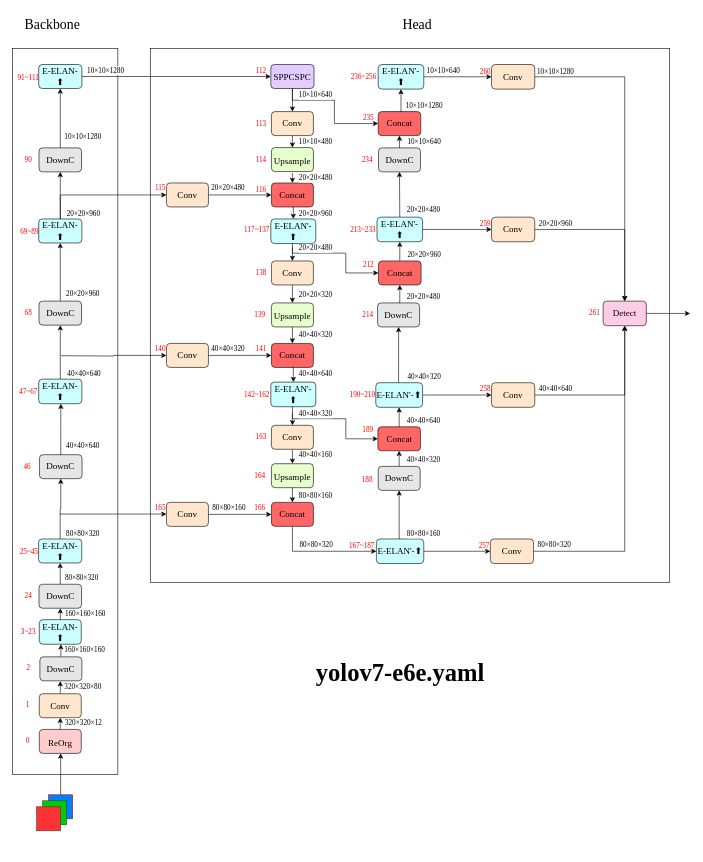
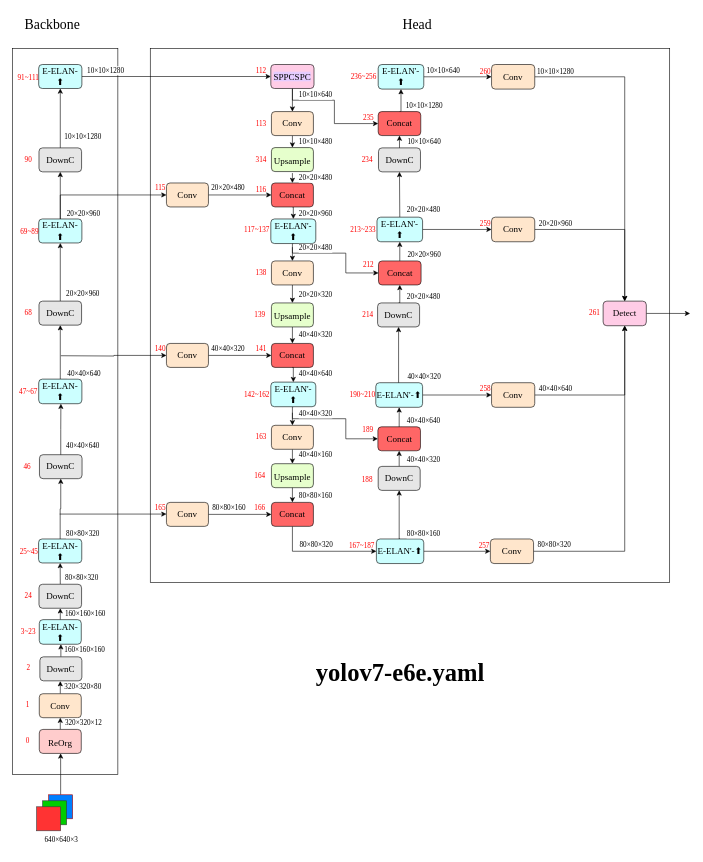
node "SPPCSPC": fillcolor #e5ccff -> #ffcce6
node "114": label "114" -> "314"
node "640×640×3": added
